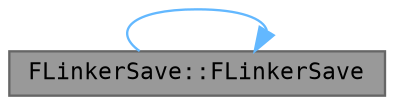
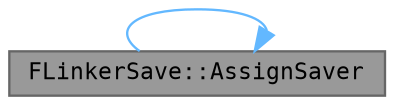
node "FLinkerSave::FLinkerSave": label "FLinkerSave::FLinkerSave" -> "FLinkerSave::AssignSaver"
